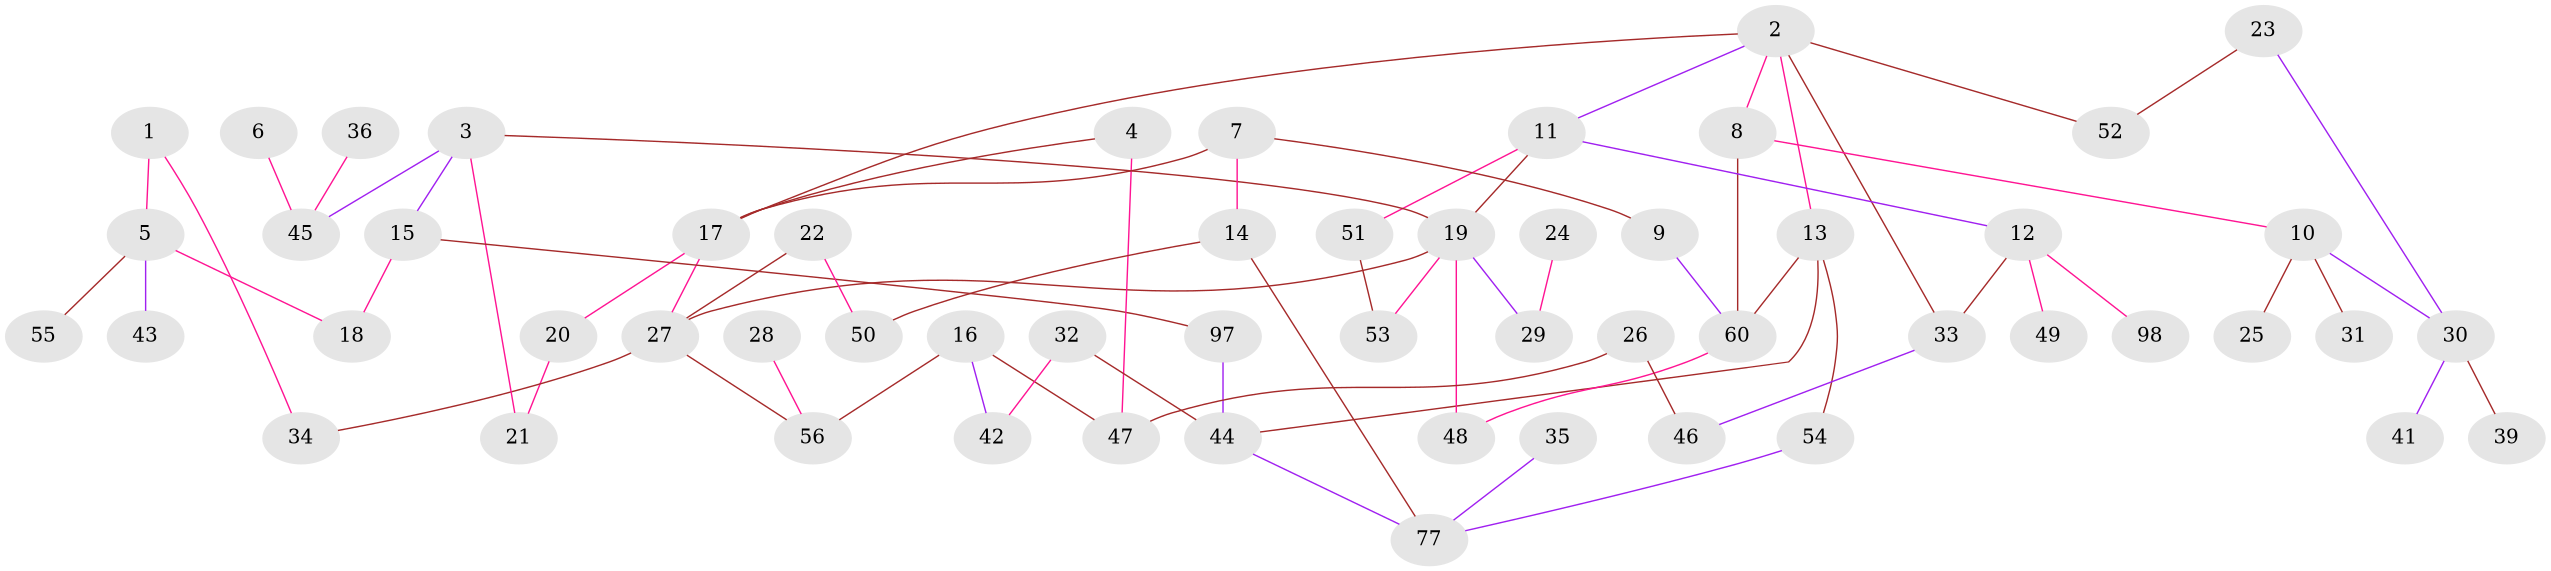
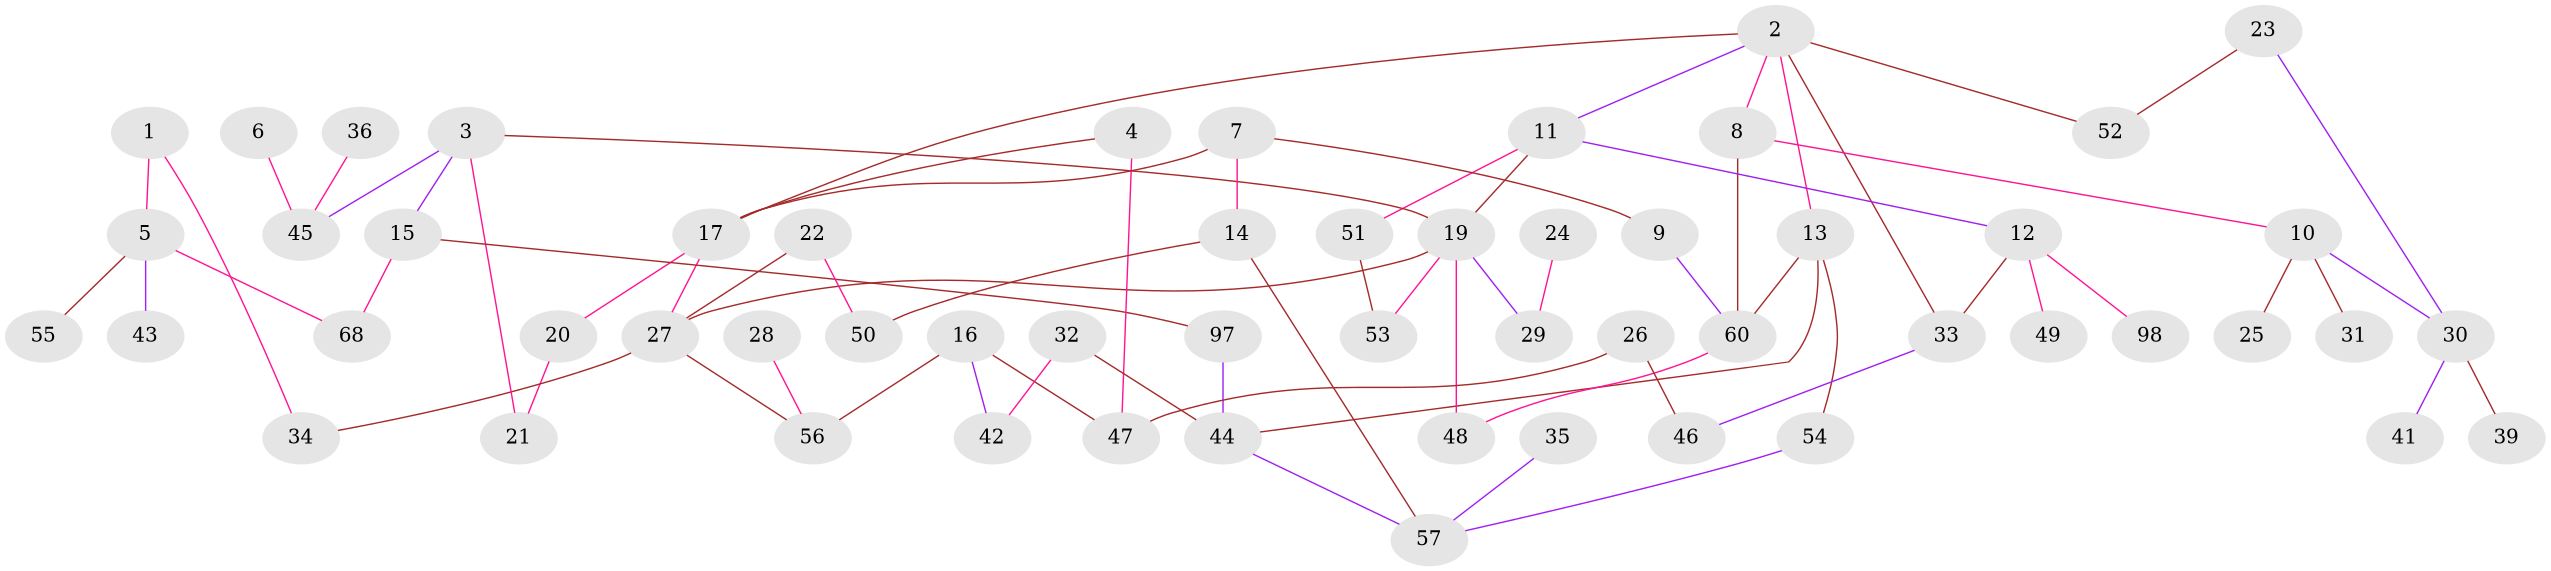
node "18": label "18" -> "68"
node "77": label "77" -> "57"
